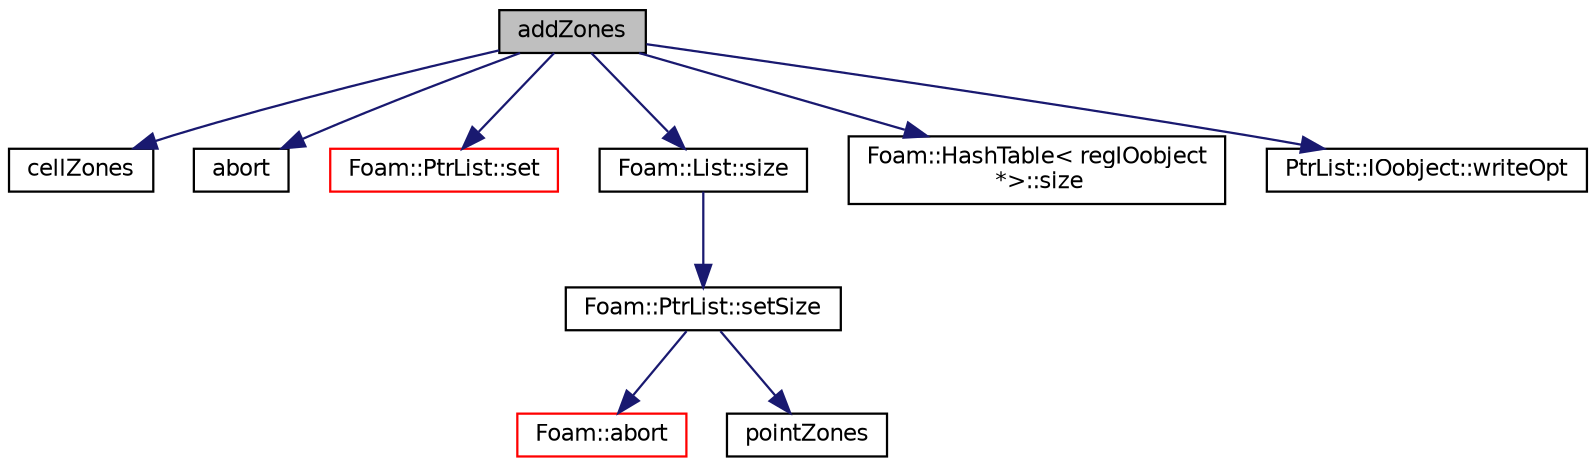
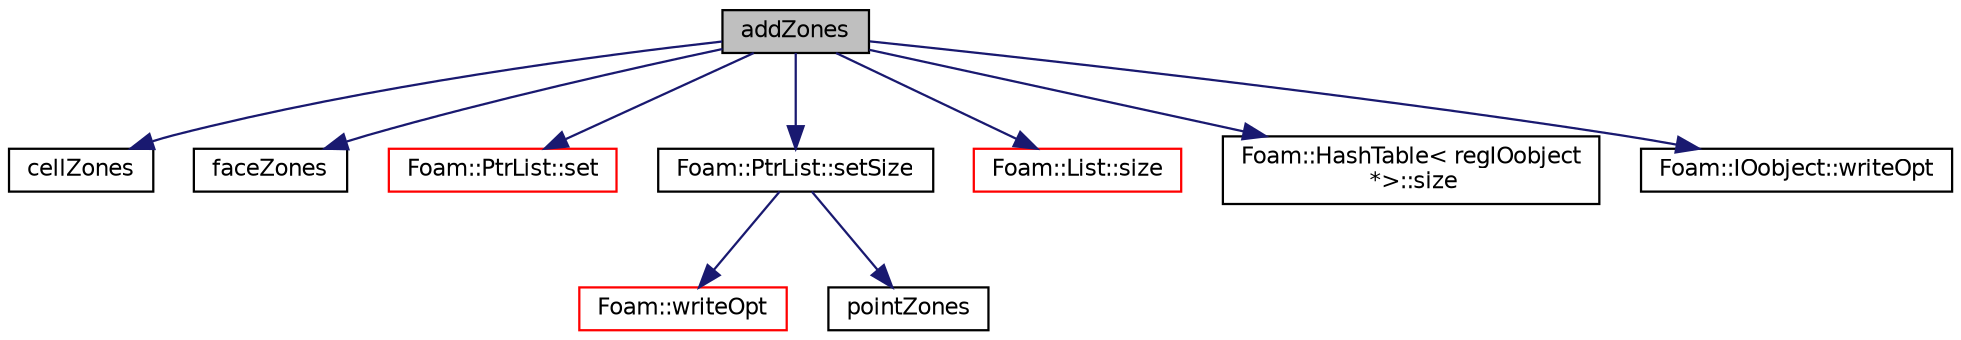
node "abort": label "abort" -> "faceZones"
node "Foam::List::size": color black -> red
node "PtrList::IOobject::writeOpt": label "PtrList::IOobject::writeOpt" -> "Foam::IOobject::writeOpt"
edge "Foam::List::size" -> "Foam::PtrList::setSize": now "addZones" -> "Foam::PtrList::setSize"
node "Foam::abort": label "Foam::abort" -> "Foam::writeOpt"
